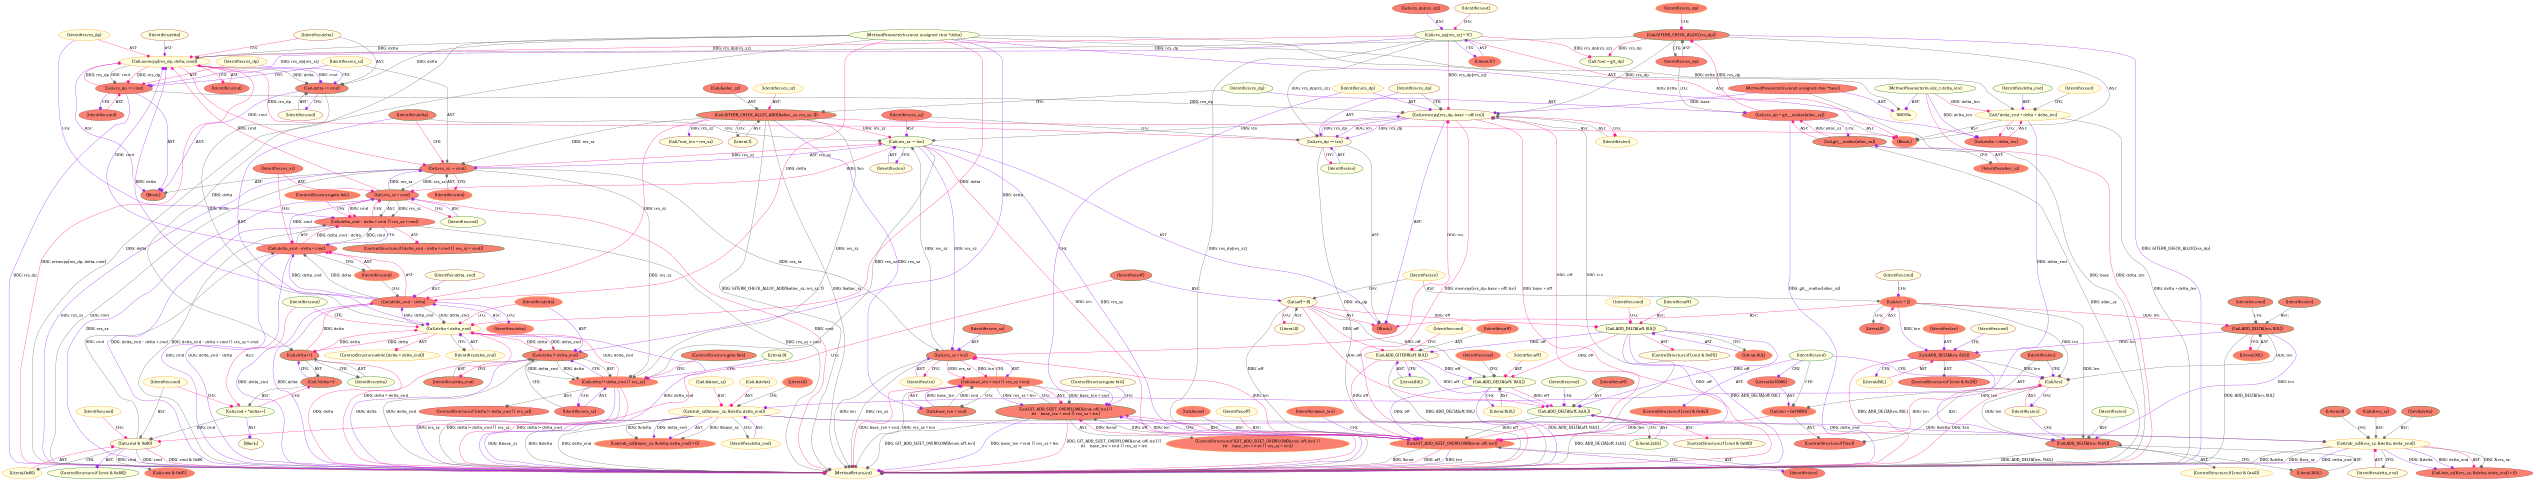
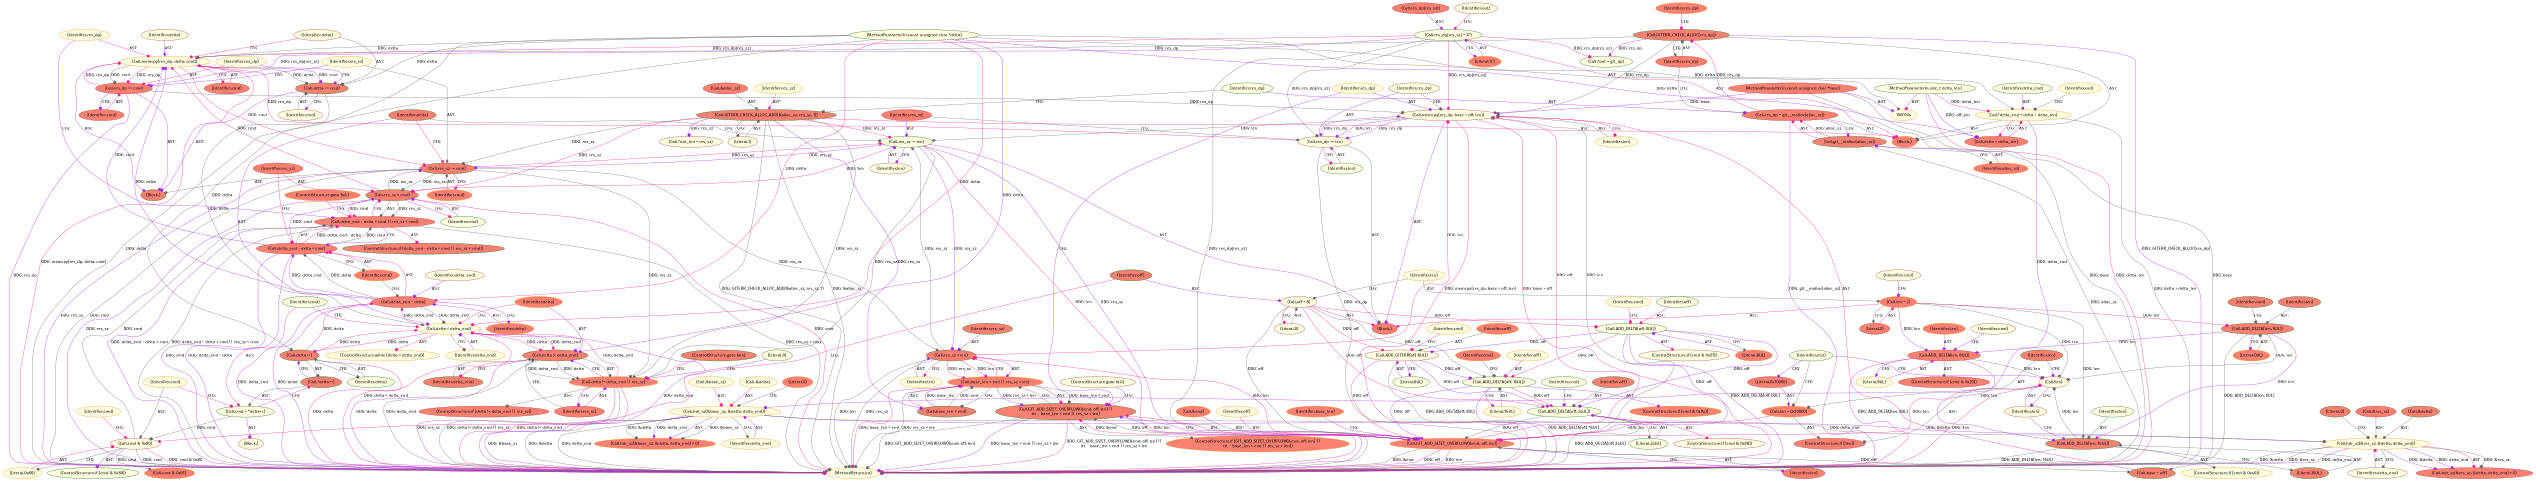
edge "(MethodParameterIn,size_t delta_len)" -> "1000104": color purple -> deeppink
edge "(MethodParameterIn,size_t delta_len)" -> "(Call,delta + delta_len)": label "DDG: delta_len" -> "DDG: off_len"
edge "(Call,GITERR_CHECK_ALLOC_ADD(&alloc_sz, res_sz, 1))" -> "(Call,*out_len = res_sz)": arrowhead diamond -> box
edge "(Call,res_sz -= len)" -> "(Call,res_sz -= cmd)": label "AST: res_sz" -> "DDG: res_sz"
edge "(Call,GITERR_CHECK_ALLOC_ADD(&alloc_sz, res_sz, 1))" -> "(Call,delta_end - delta)": now "(Call,GITERR_CHECK_ALLOC_ADD(&alloc_sz, res_sz, 1))" -> "(Call,res_sz < cmd)"
edge "(Call,cmd & 0x80)" -> "(Call,delta_end - delta < cmd)": now "(Call,cmd & 0x80)" -> "(Call,delta_end - delta < cmd || res_sz < cmd)"
edge "(Identifier,end)" -> "(ControlStructure,if (cmd & 0x04))": now "(Call,ADD_DELTA(off, 16UL))" -> "(ControlStructure,if (cmd & 0x04))"
edge "(Call,!len)" -> "(Call,ADD_DELTA(len, 16UL))": reversed
node "(Call,base + off)": added
